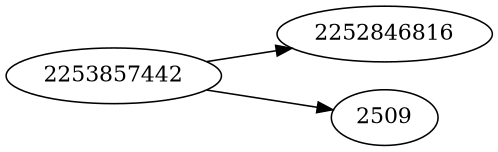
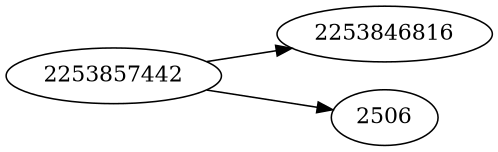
node "2252846816": label "2252846816" -> "2253846816"
node "2509": label "2509" -> "2506"
